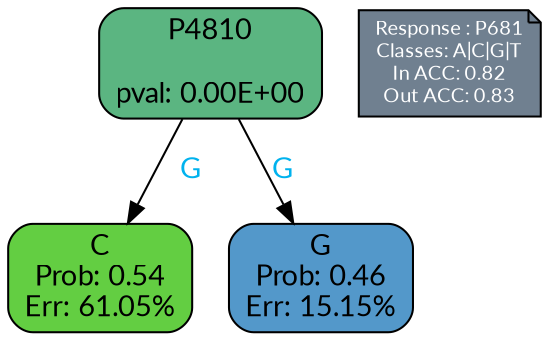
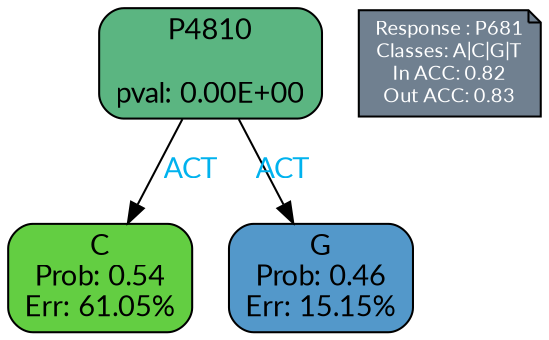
edge "P4810 pval: 0.00E+00" -> "C Prob: 0.54 Err: 61.05%": label "G" -> "ACT"
edge "P4810 pval: 0.00E+00" -> "G Prob: 0.46 Err: 15.15%": label "G" -> "ACT"
